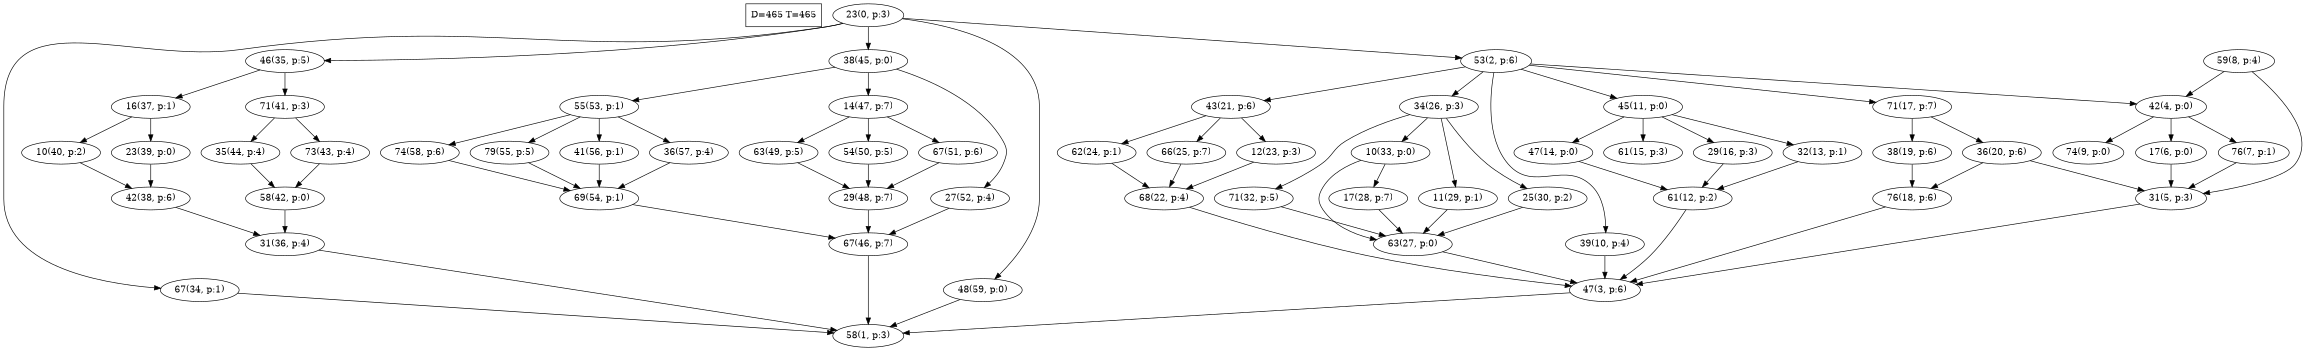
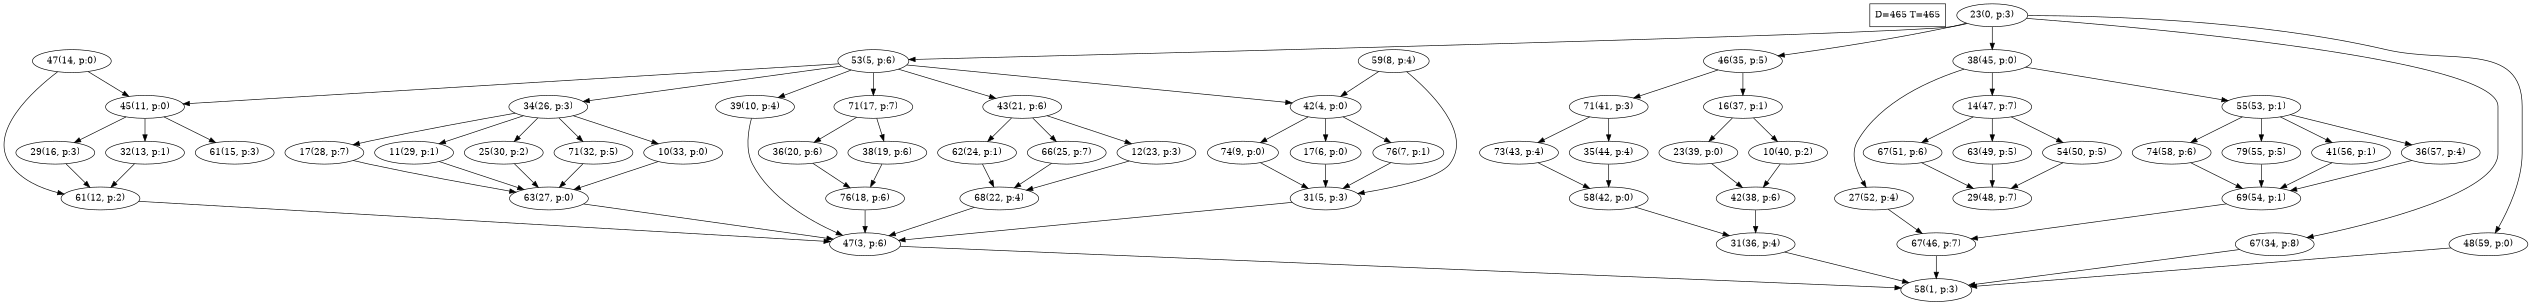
node "53(2, p:6)": label "53(2, p:6)" -> "53(5, p:6)"
edge "45(11, p:0)" -> "47(14, p:0)": reversed
edge "10(33, p:0)" -> "17(28, p:7)": now "34(26, p:3)" -> "17(28, p:7)"
edge "36(20, p:6)" -> "31(5, p:3)": now "74(9, p:0)" -> "31(5, p:3)"
edge "29(48, p:7)" -> "67(46, p:7)": removed
node "67(34, p:1)": label "67(34, p:1)" -> "67(34, p:8)"
